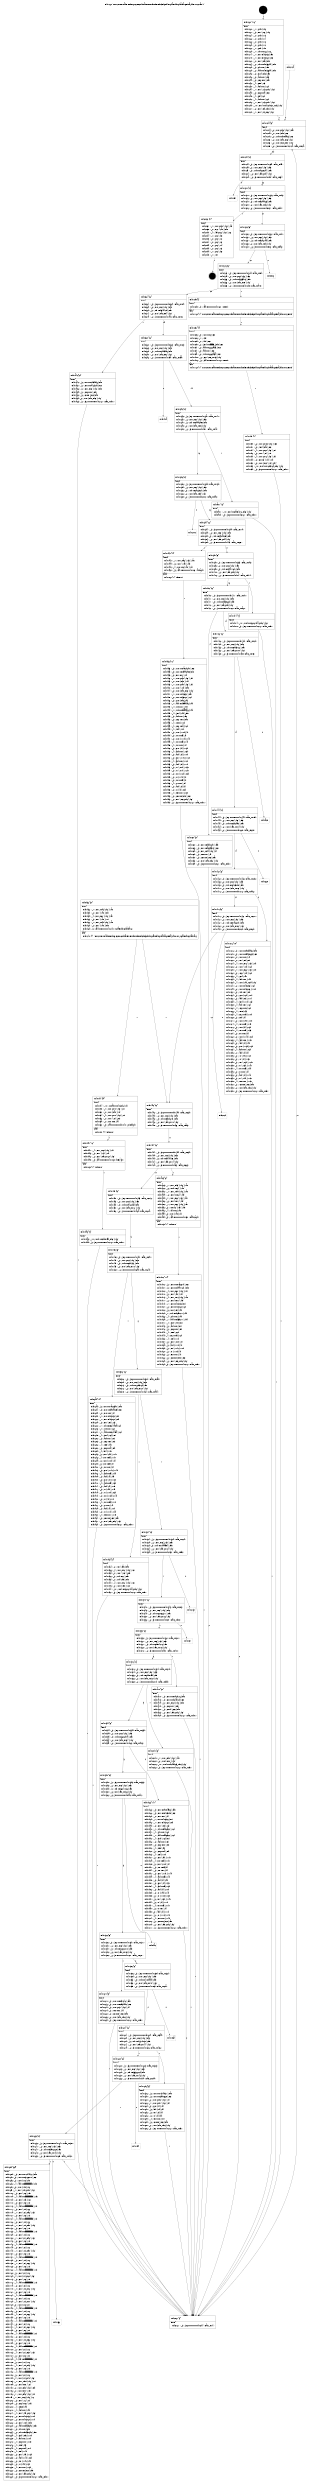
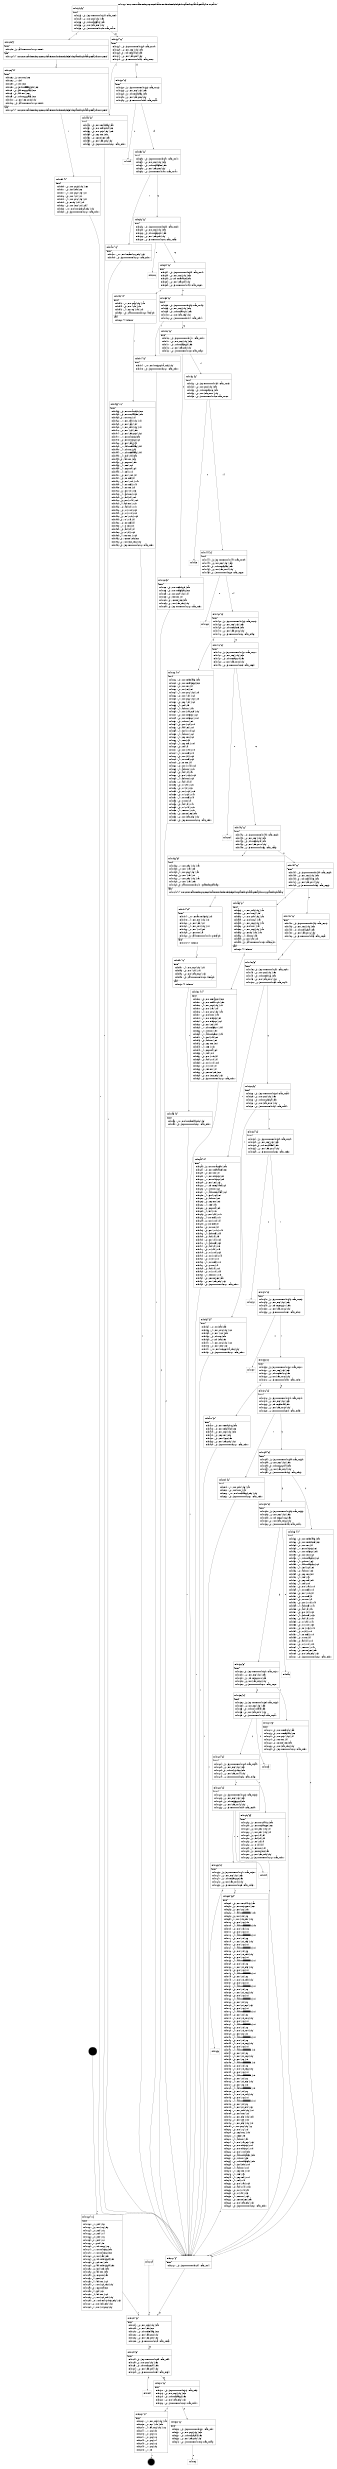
edge "0x40132c [28]" -> "0x401348 [28]": removed, label "21"
edge "0x401d56 [30]" -> "0x401498 [28]": reversed
edge "0x40163c [28]" -> "0x402161 [5]": now "0x4016eb [389]" -> "0x402161 [5]"
